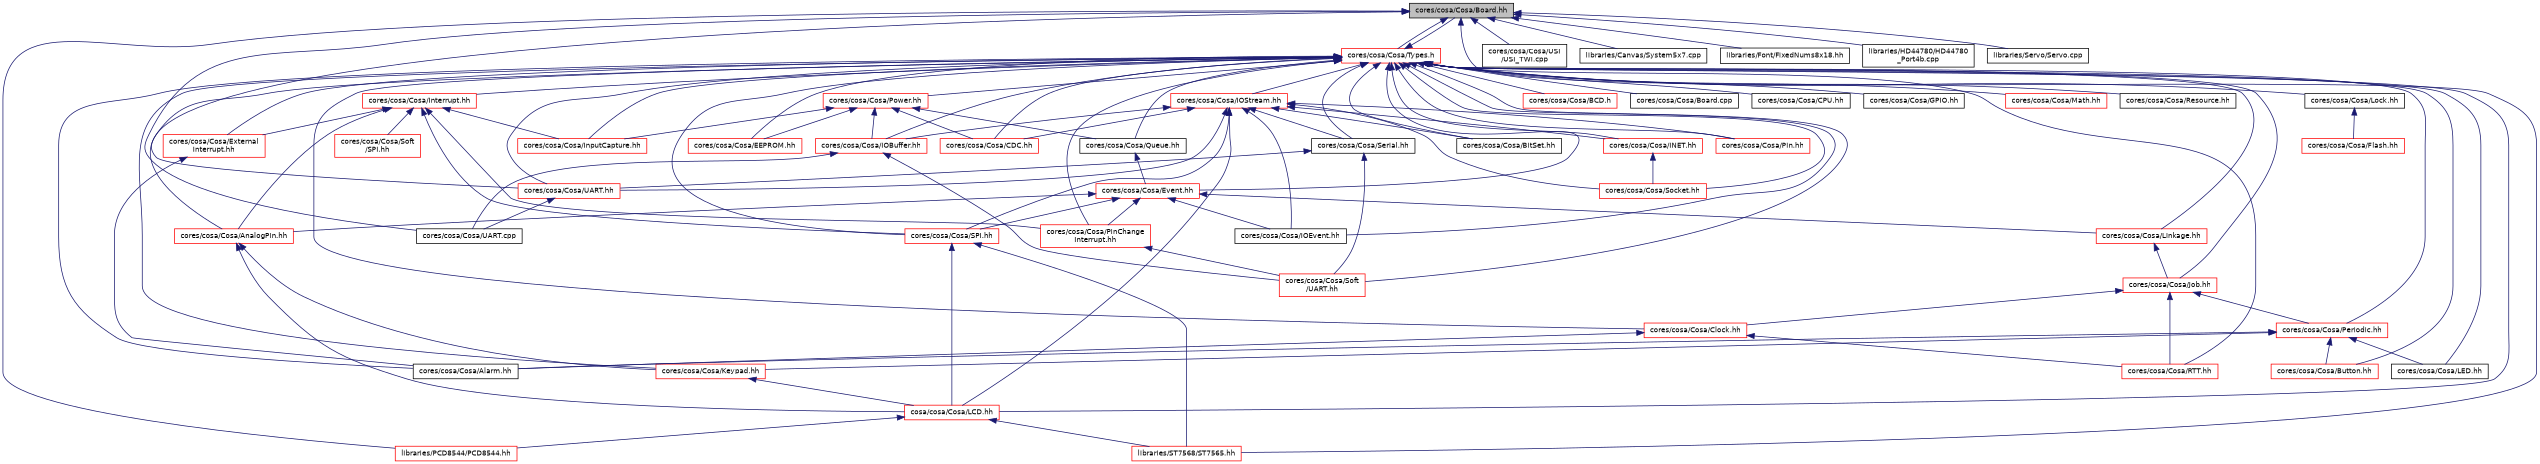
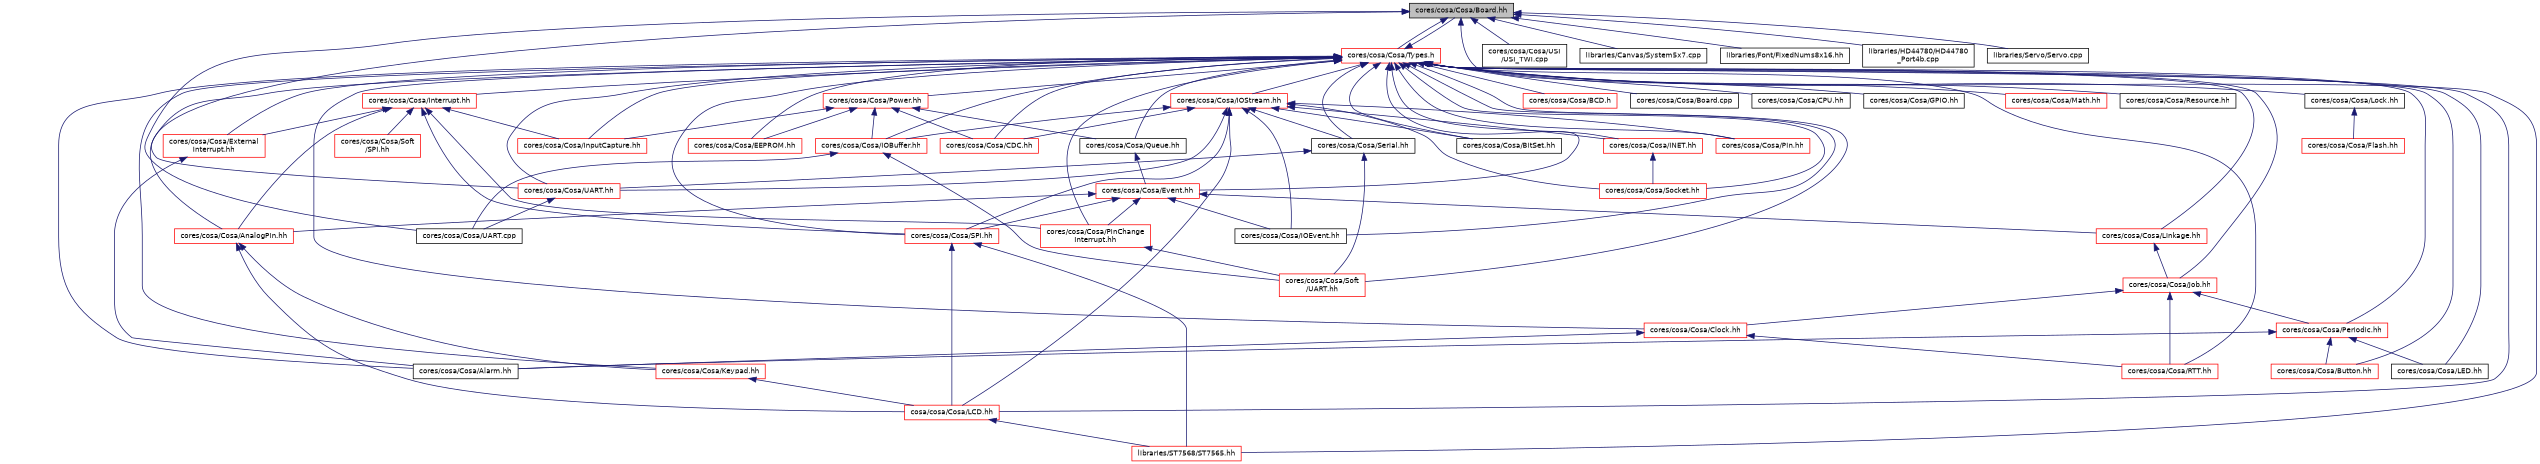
node "libraries/Font/FixedNums8x18.hh": label "libraries/Font/FixedNums8x18.hh" -> "libraries/Font/FixedNums8x16.hh"
edge "cores/cosa/Cosa/Keypad.hh" -> "cores/cosa/Cosa/Periodic.hh": removed
node "libraries/PCD8544/PCD8544.hh": removed
